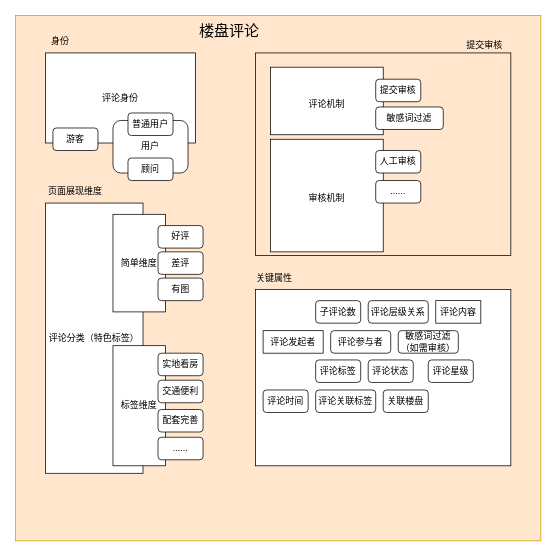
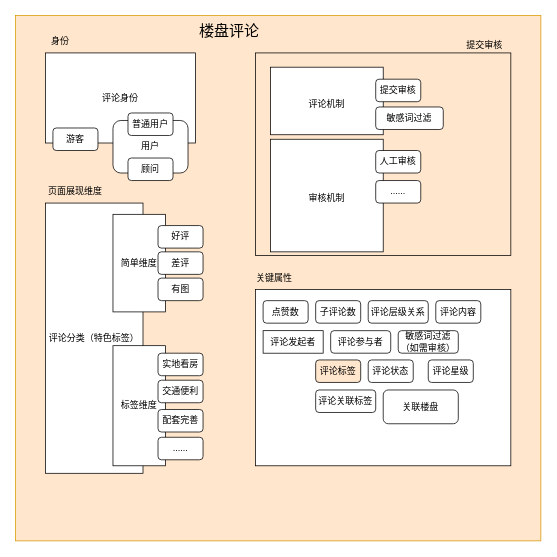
node "点赞数": added
node "评论内容": shape rectangle -> rounded rectangle
node "评论标签": fillcolor #ffffff -> #ffe6cc
node "评论时间": removed
node "关联楼盘": size 45x23 -> 75x34
